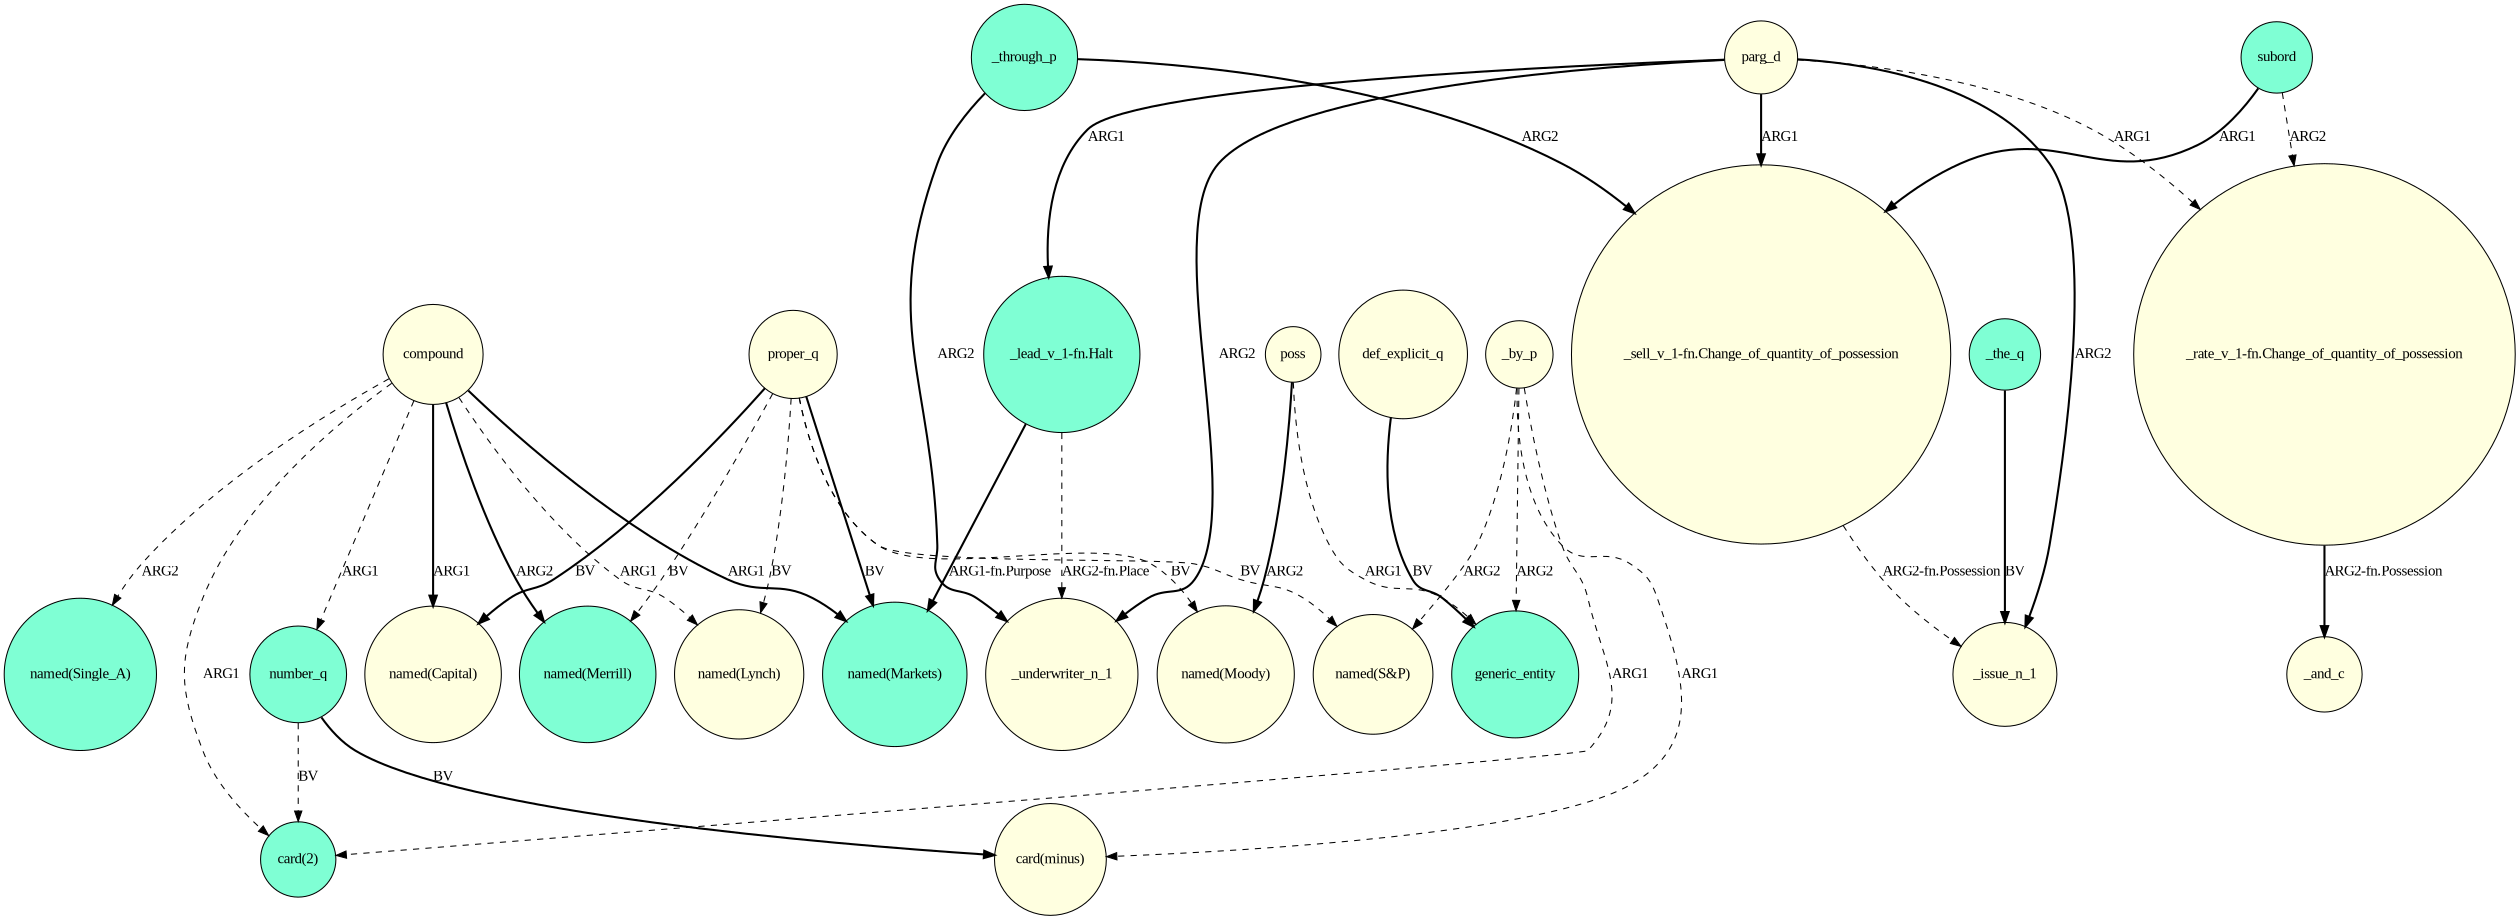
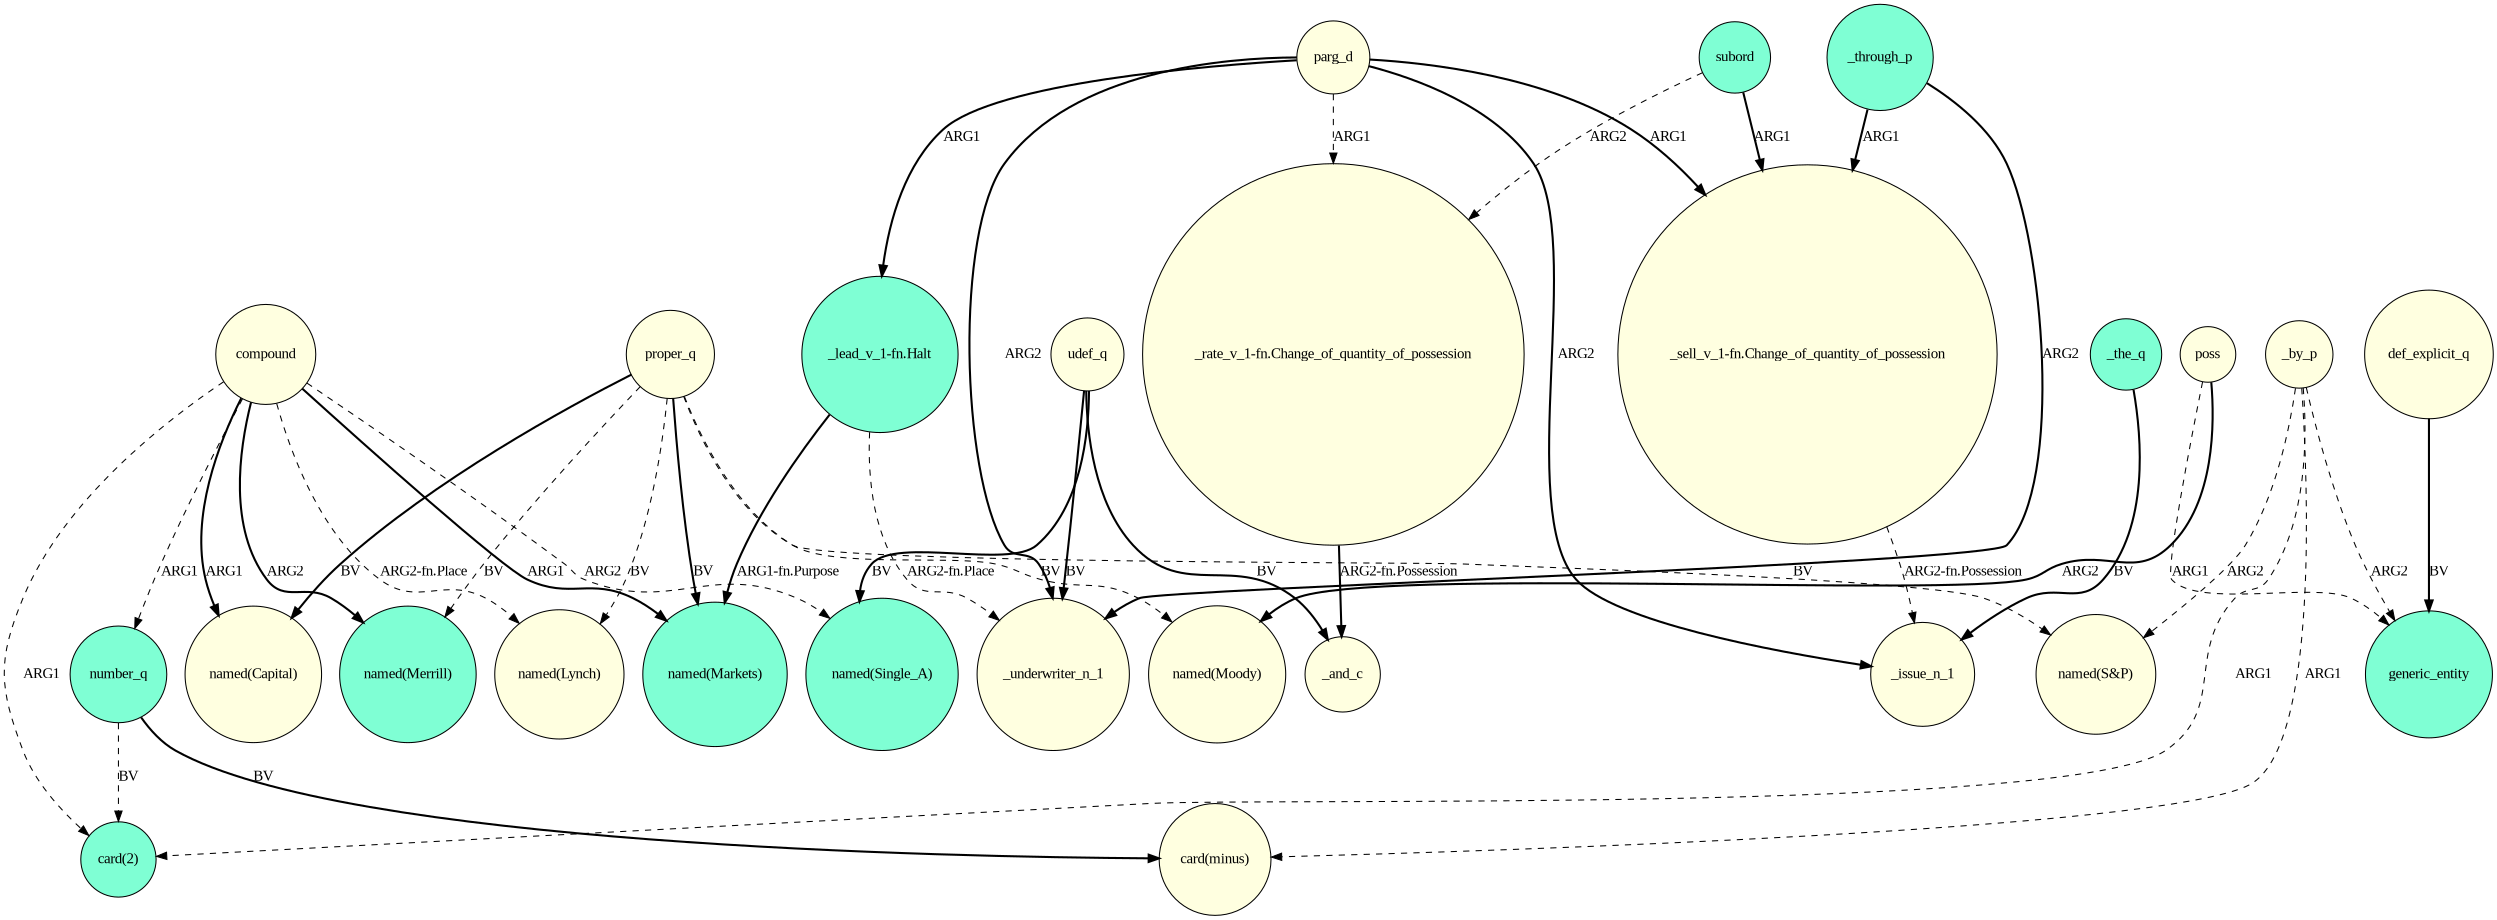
edge "_through_p" -> "_sell_v_1-fn.Change_of_quantity_of_possession": label "ARG2" -> "ARG1"
node "udef_q": added
edge "compound" -> "named(Lynch)": label "ARG1" -> "ARG2-fn.Place"
